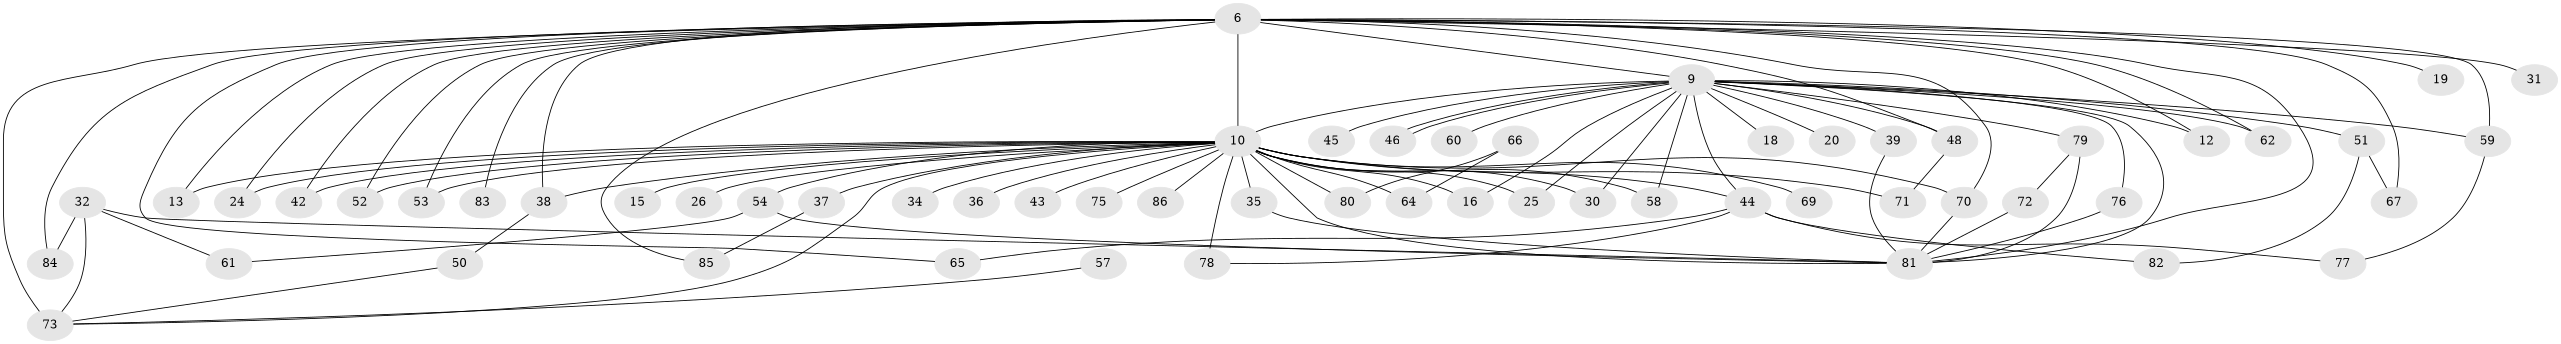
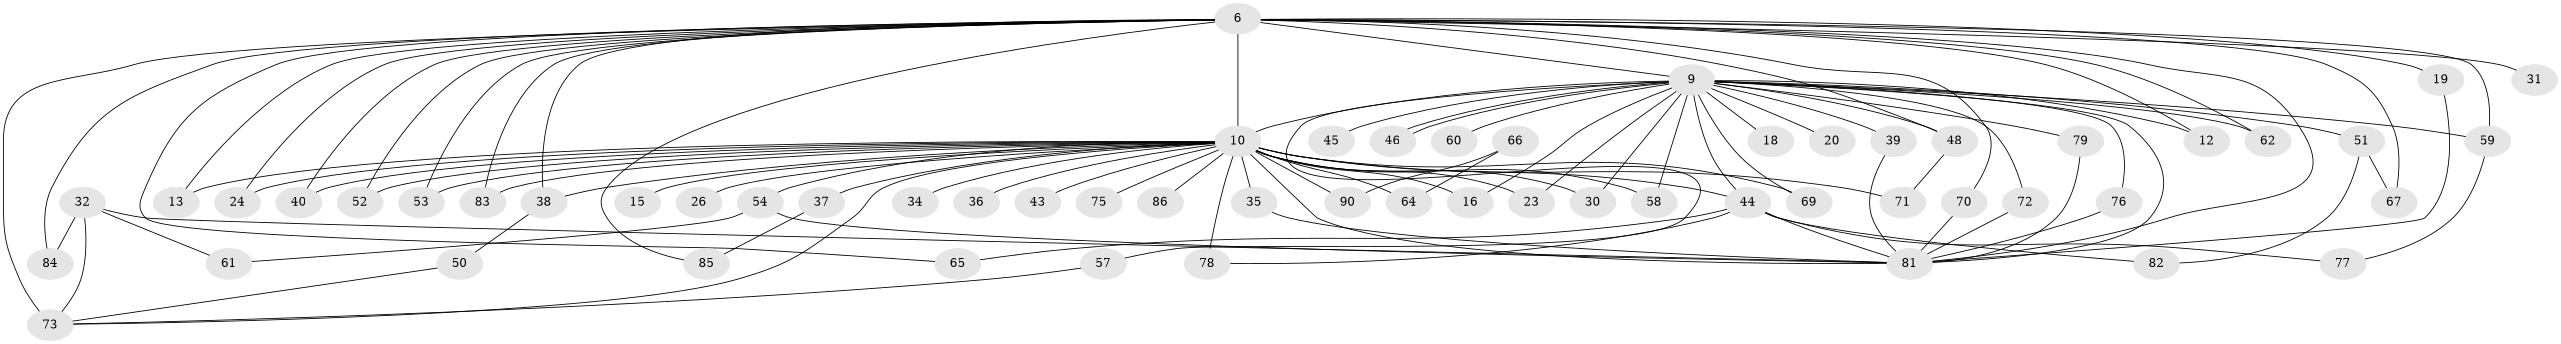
edge "9" -- "69": added
edge "10" -- "70": now "10" -- "83"
edge "79" -- "72": now "9" -- "72"
edge "9" -- "57": added
node "42": label "42" -> "40"
node "80": label "80" -> "90"
node "25": label "25" -> "23"
edge "44" -- "81": added
edge "19" -- "81": added
